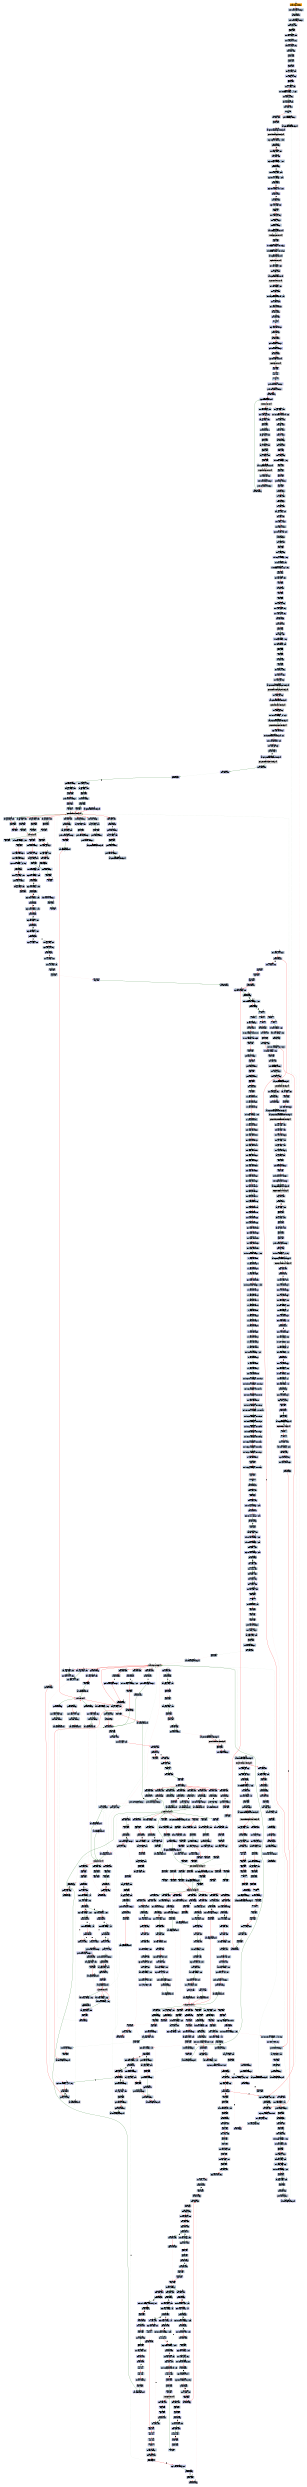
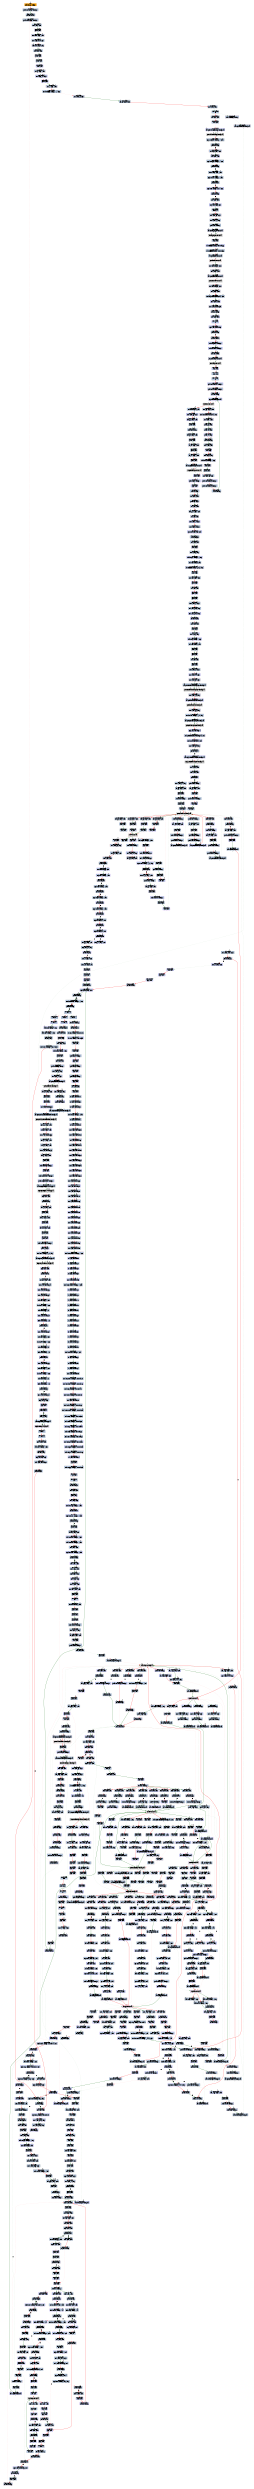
node "0x01002885 pushl $0x400<UINT32>": added
edge "0x01003a79 call 0x01009ab2" -> "0x01009ab2 cmpl 0x0100bb2c, %ecx": color red -> darkgreen
node "0x01002b80 pushl $0x4<UINT8>": added
